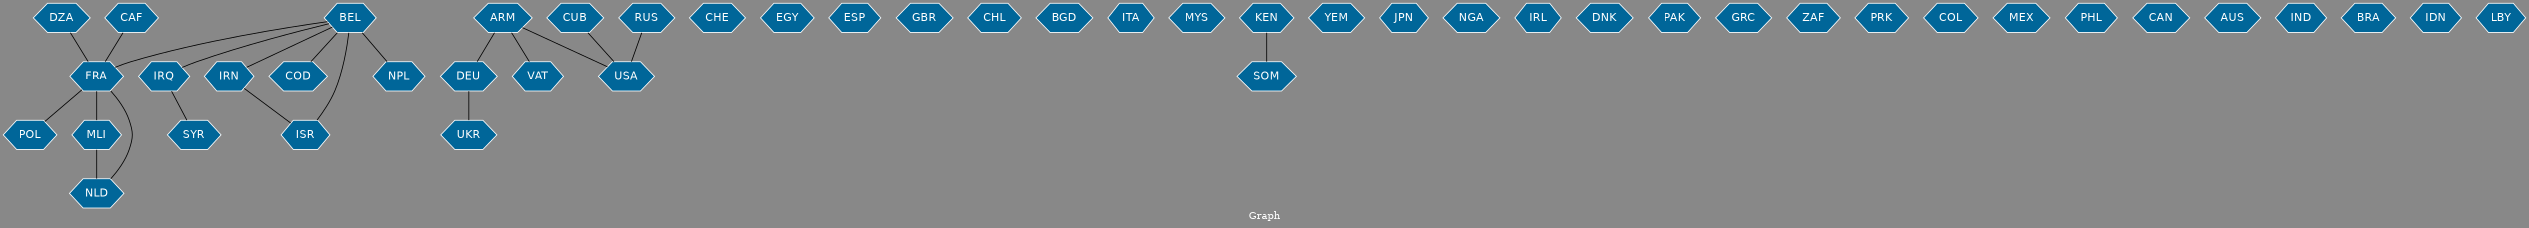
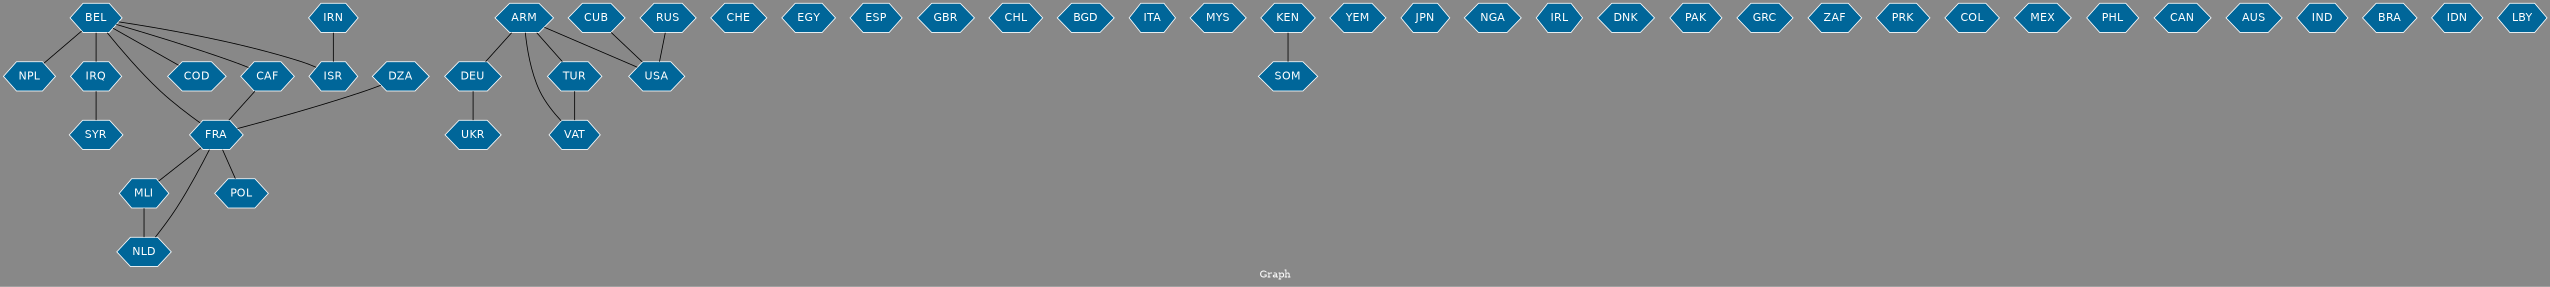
edge "BEL" -- "IRN": now "BEL" -- "CAF"
node "TUR": added
